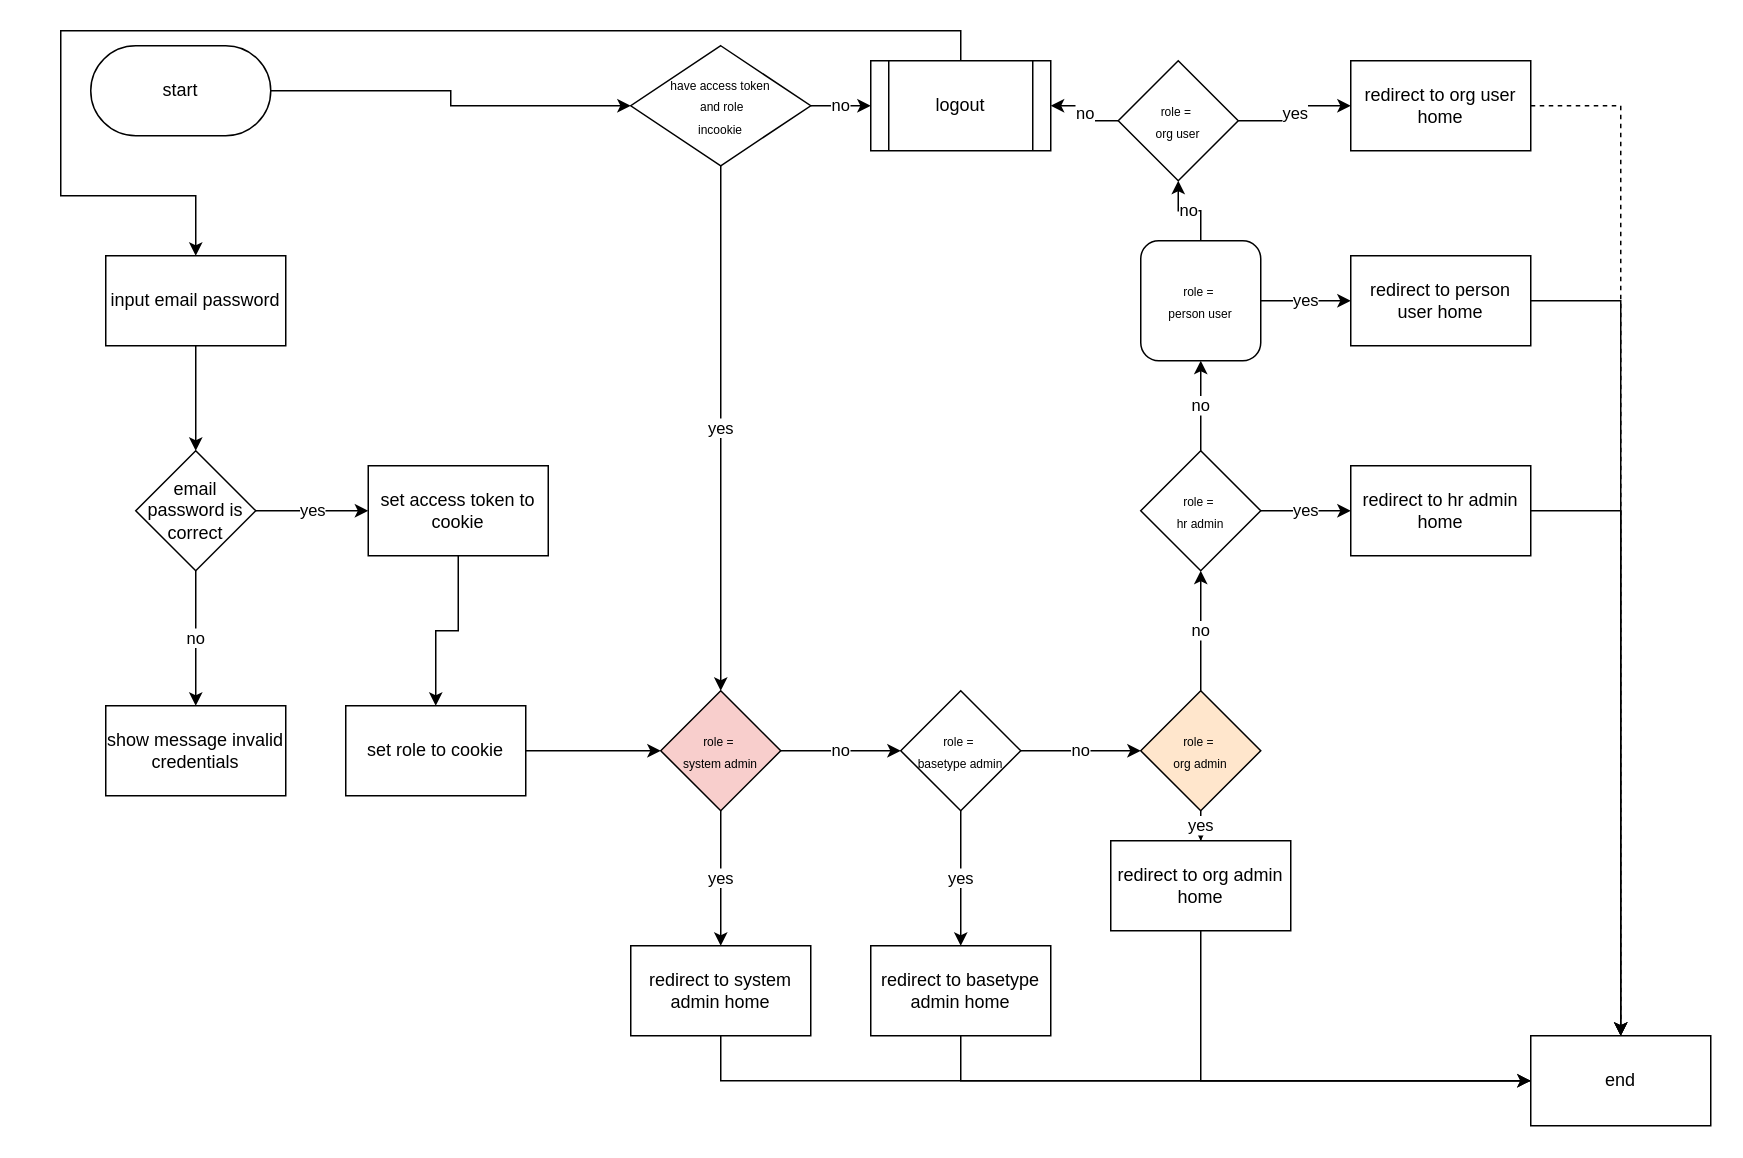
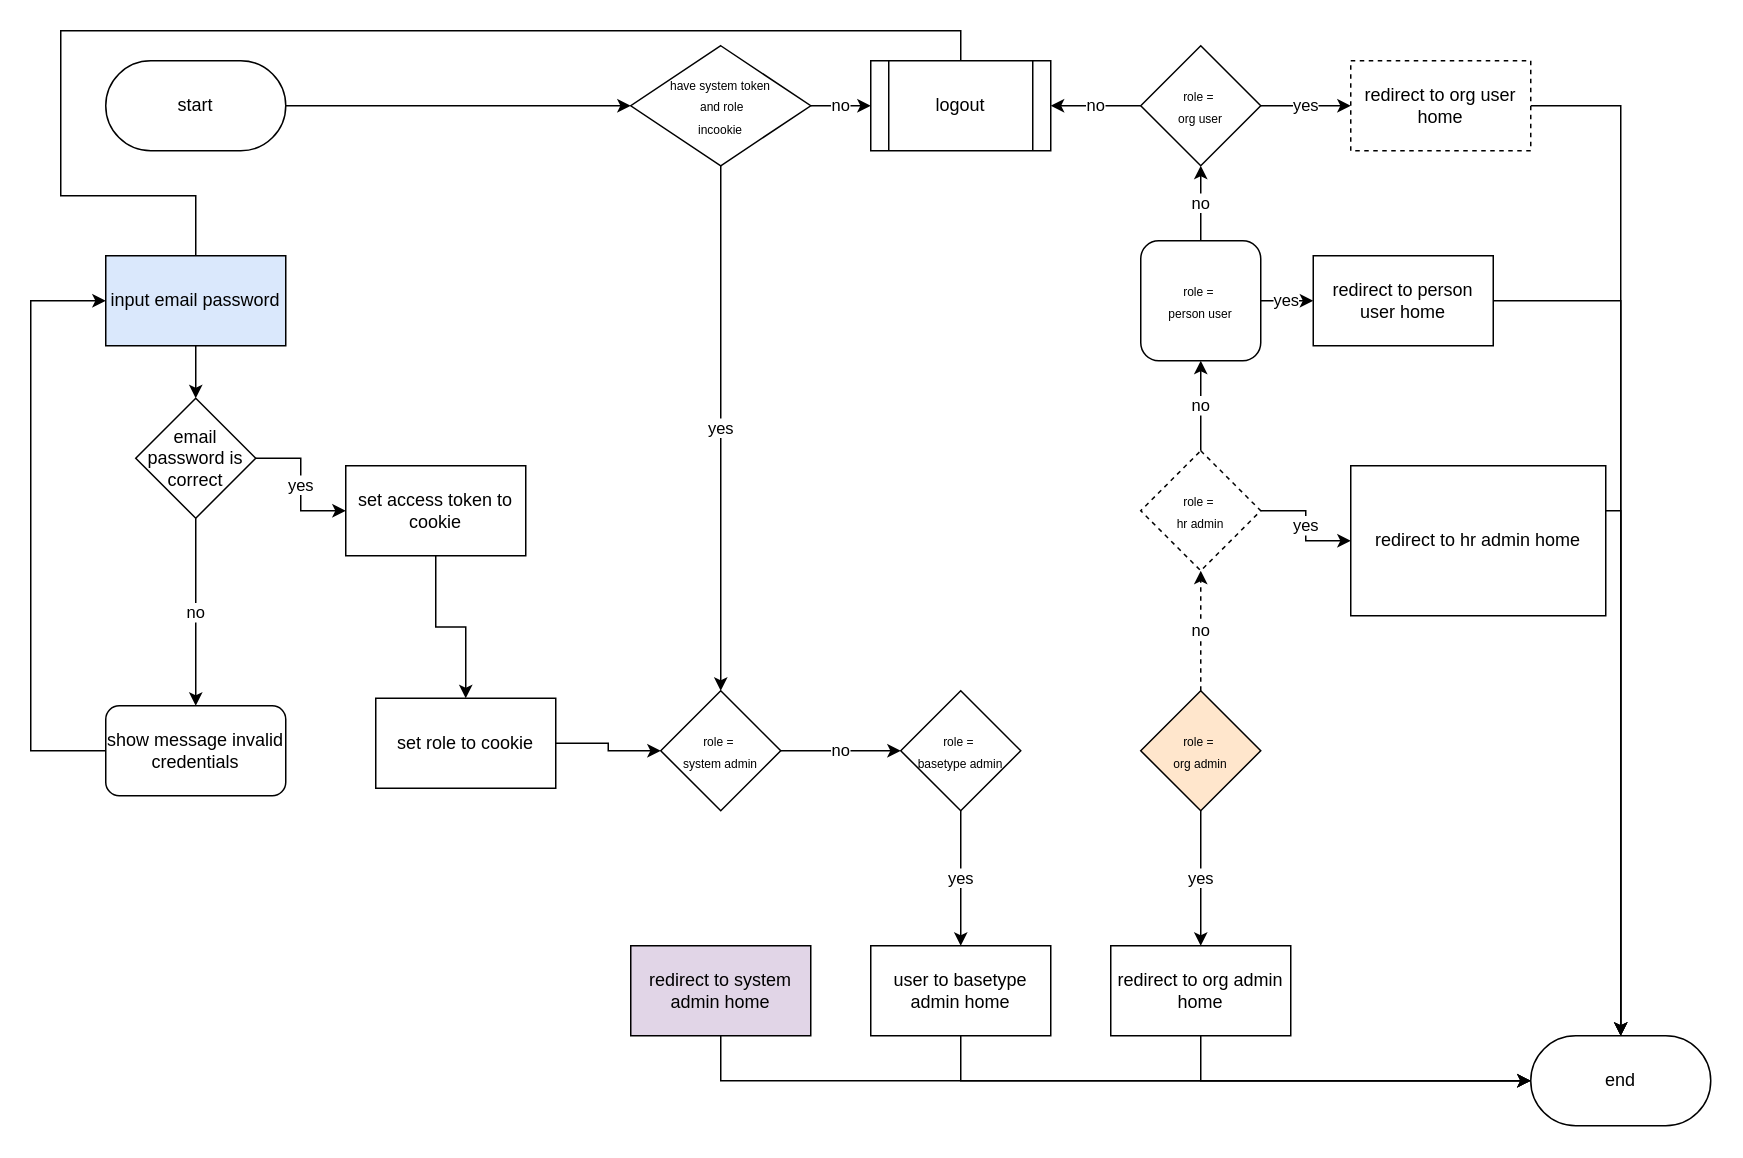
node "start": moved (181, 91) -> (196, 106)
node "have access token and role incookie": label "have access token and role incookie" -> "have system token and role incookie"
node "redirect to org user home": style solid -> dashed
node "role = org user": moved (1178, 121) -> (1201, 106)
edge "redirect to org user home" -> "end": style dashed -> solid
edge "logout" -> "input email password": arrowhead classic -> none
node "input email password": fillcolor #ffffff -> #dae8fc
node "redirect to person user home": moved (1441, 301) -> (1403, 301)
node "email password is correct": moved (196, 511) -> (196, 458)
node "set access token to cookie": moved (458, 511) -> (436, 511)
node "role = hr admin": style solid -> dashed
node "redirect to hr admin home": size 180x90 -> 255x150
edge "show message invalid credentials" -> "input email password": added
edge "role = org admin" -> "role = hr admin": style solid -> dashed
node "show message invalid credentials": shape rectangle -> rounded rectangle
node "set role to cookie": moved (436, 751) -> (466, 743)
node "role = system admin": fillcolor #f8cecc -> #ffffff
edge "role = basetype admin" -> "role = org admin": removed, label "no"
edge "role = system admin" -> "redirect to system admin home": removed, label "yes"
node "redirect to org admin home": moved (1201, 886) -> (1201, 991)
node "redirect to system admin home": fillcolor #ffffff -> #e1d5e7
node "redirect to basetype admin home": label "redirect to basetype admin home" -> "user to basetype admin home"
edge "redirect to system admin home" -- "end": arrowhead none -> classic
node "end": shape rectangle -> rounded rectangle
